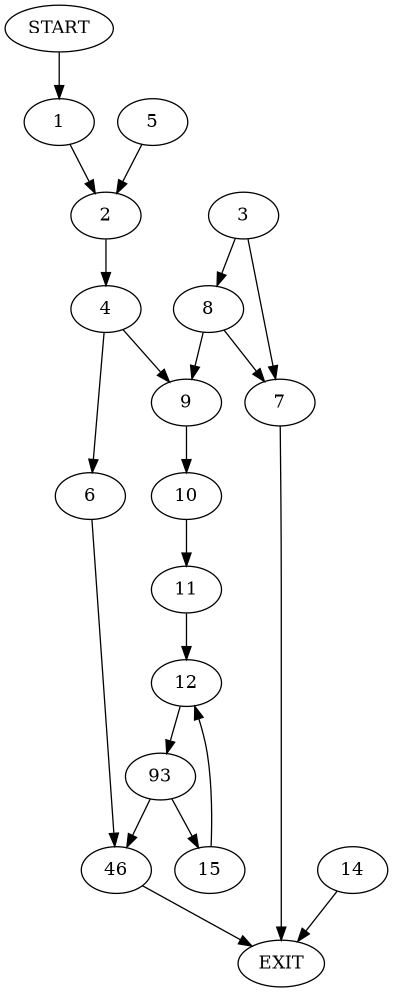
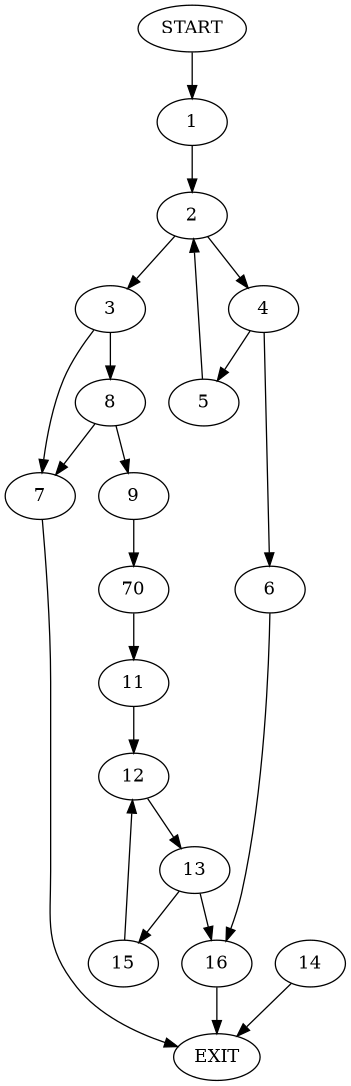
edge "2" -> "3": added
edge "4" -> "9": now "4" -> "5"
node "10": label "10" -> "70"
node "93": label "93" -> "13"
node "46": label "46" -> "16"
